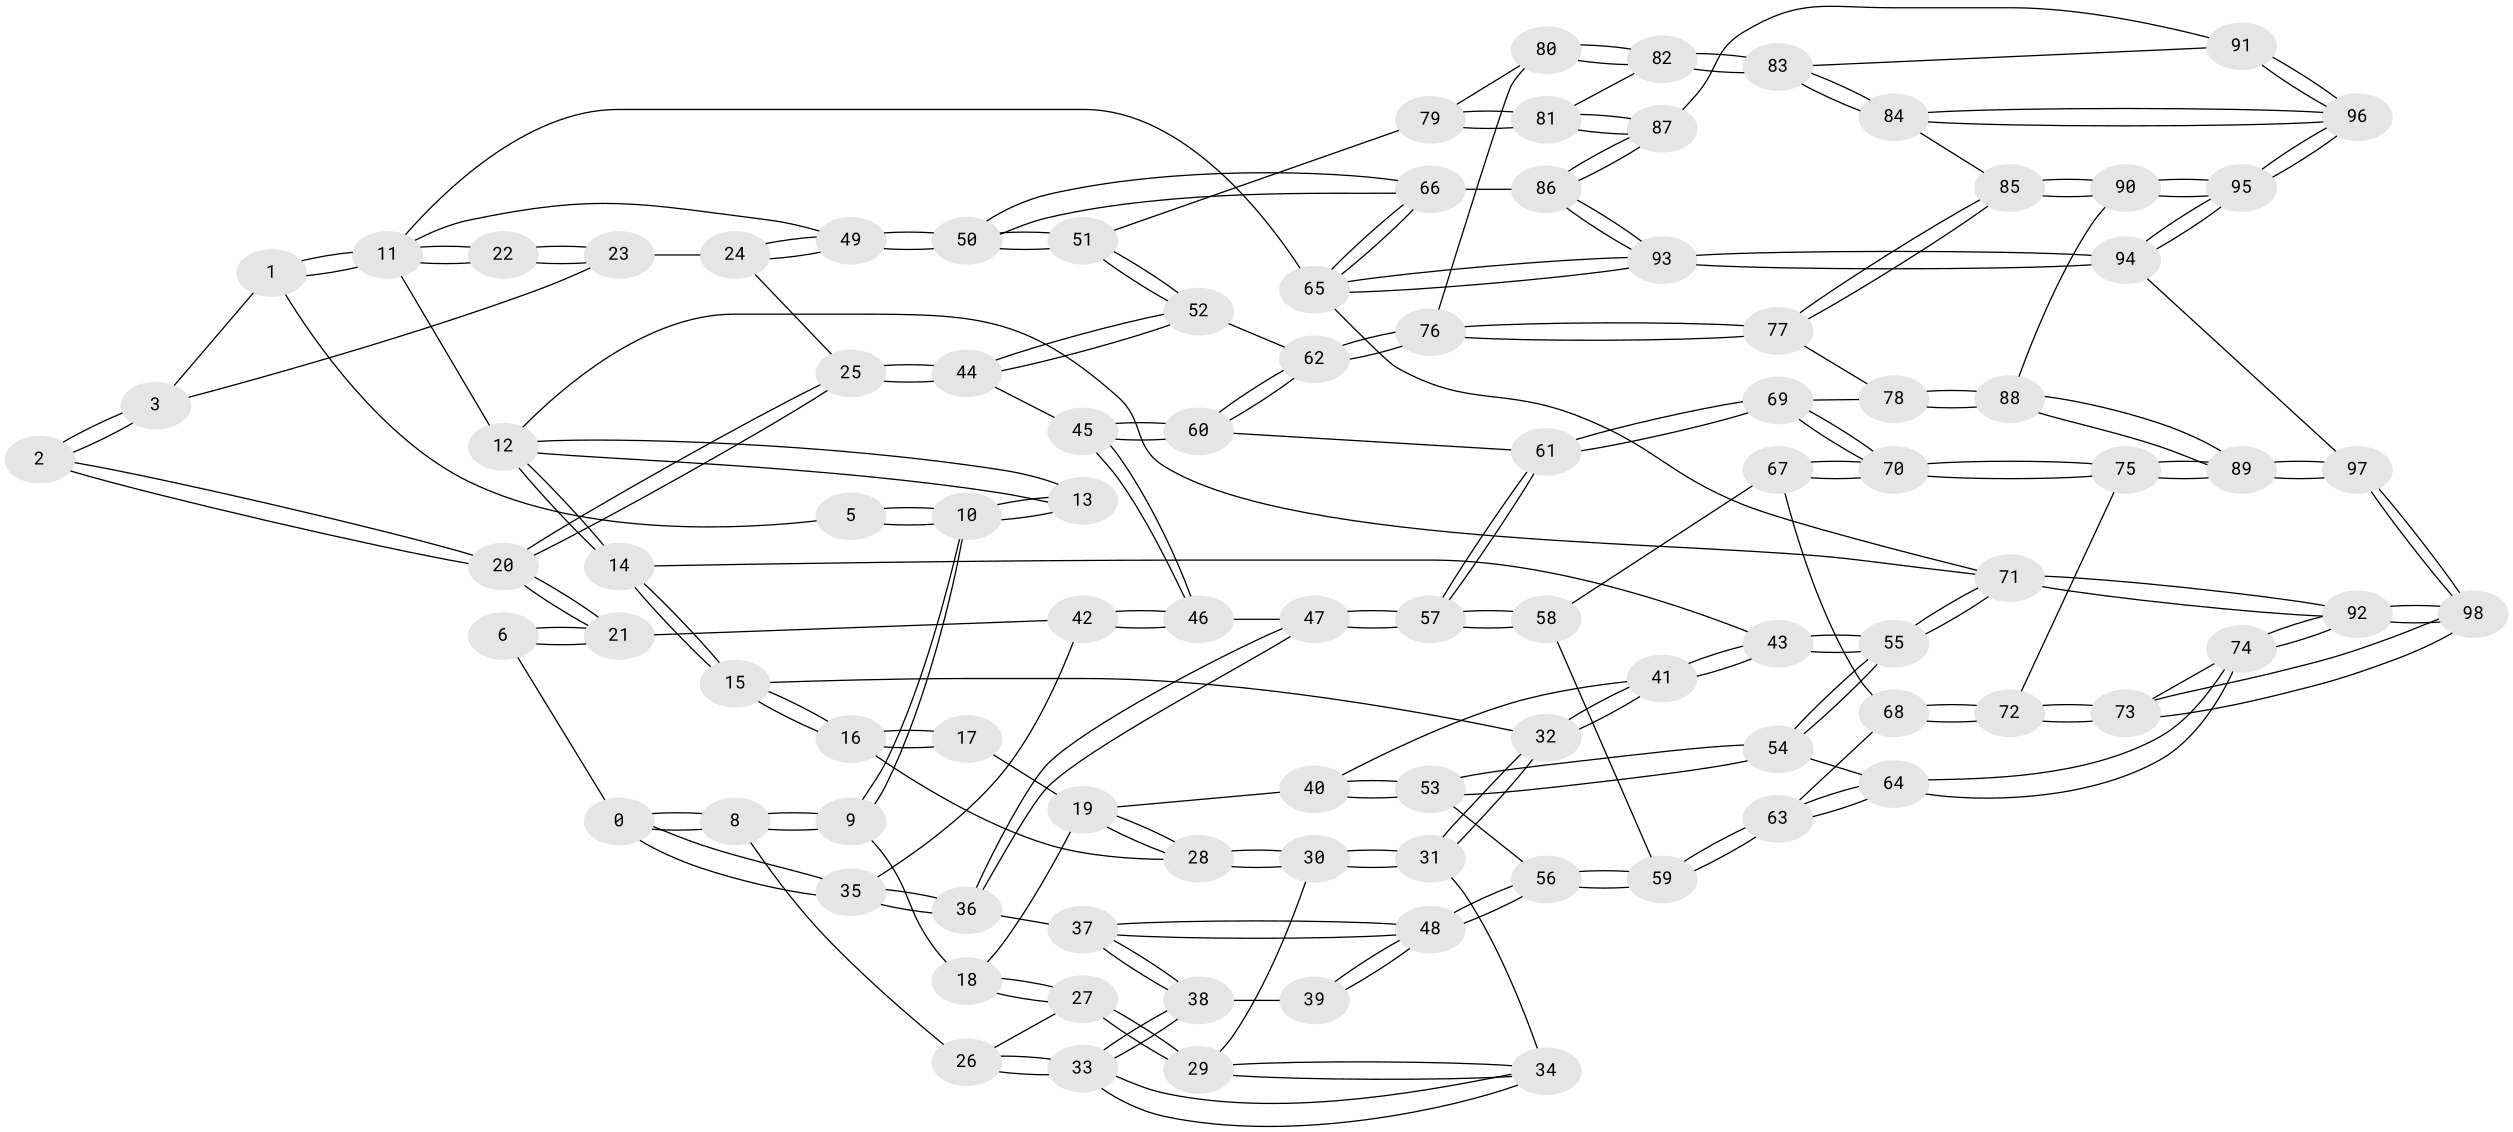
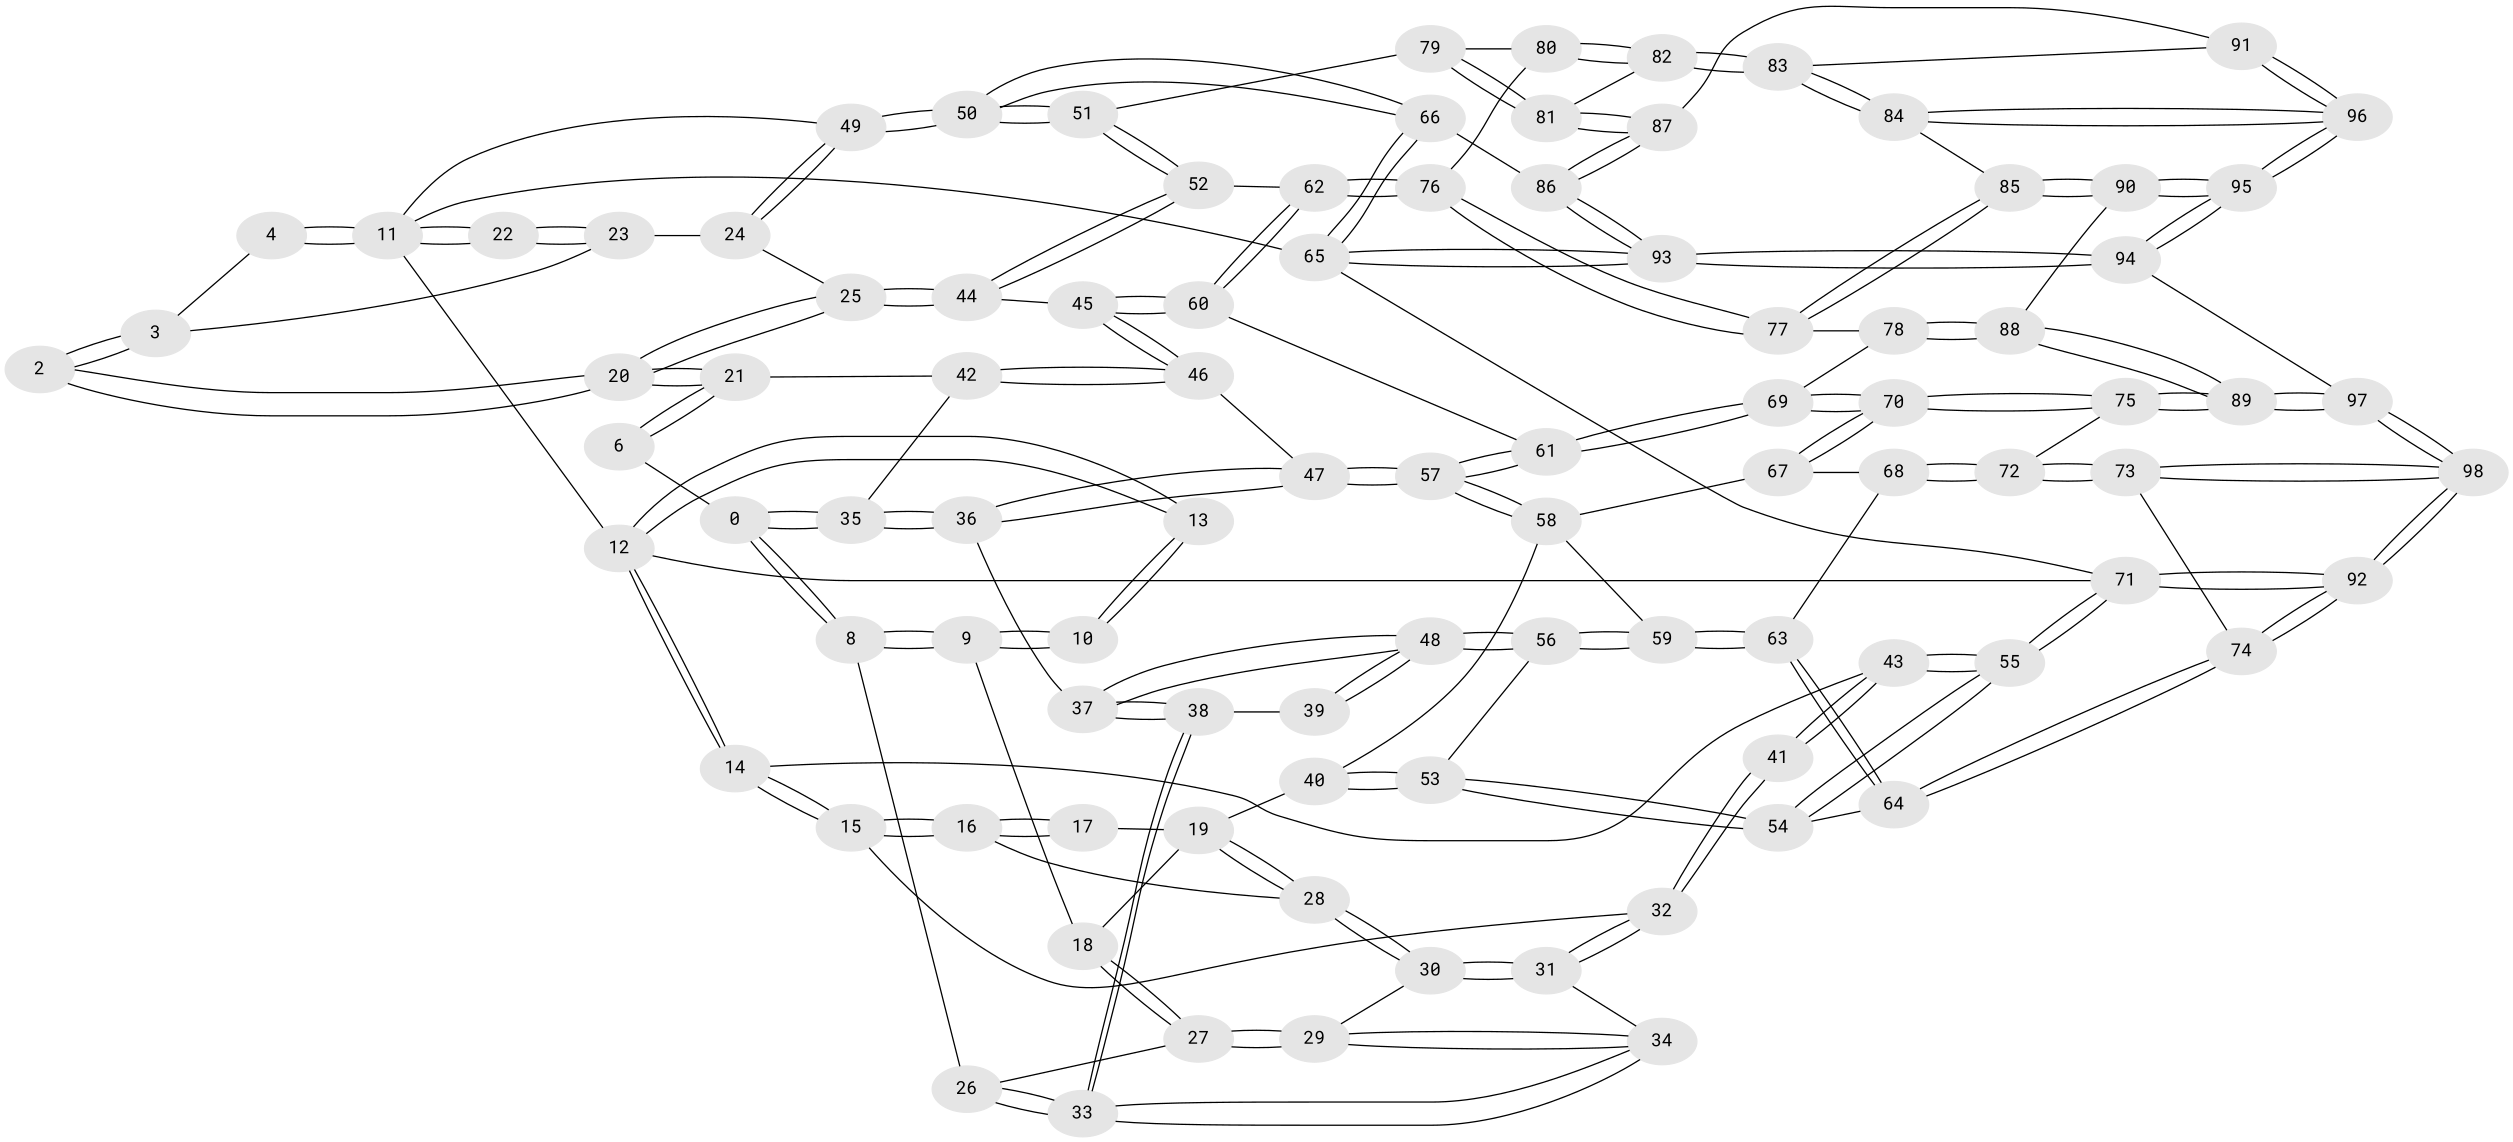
node "1": label "1" -> "4"
node "5": removed
edge "41" -- "40": now "58" -- "40"
